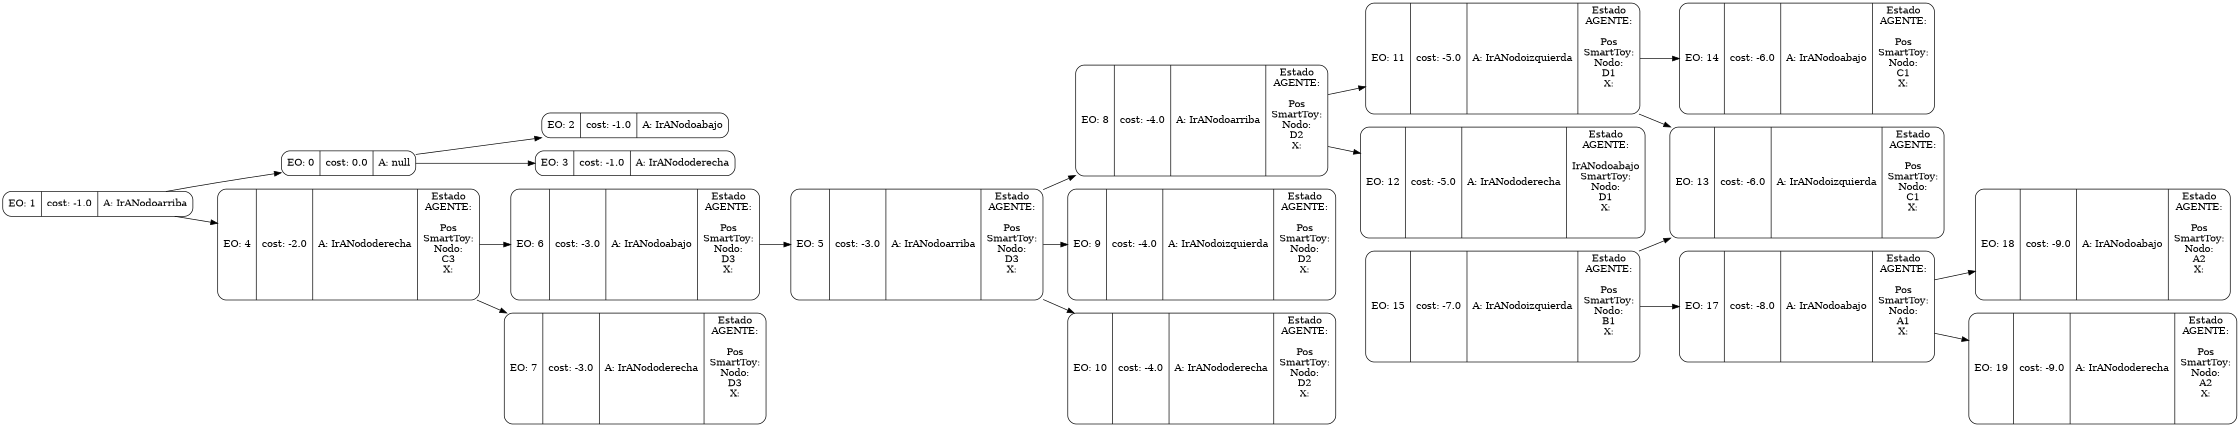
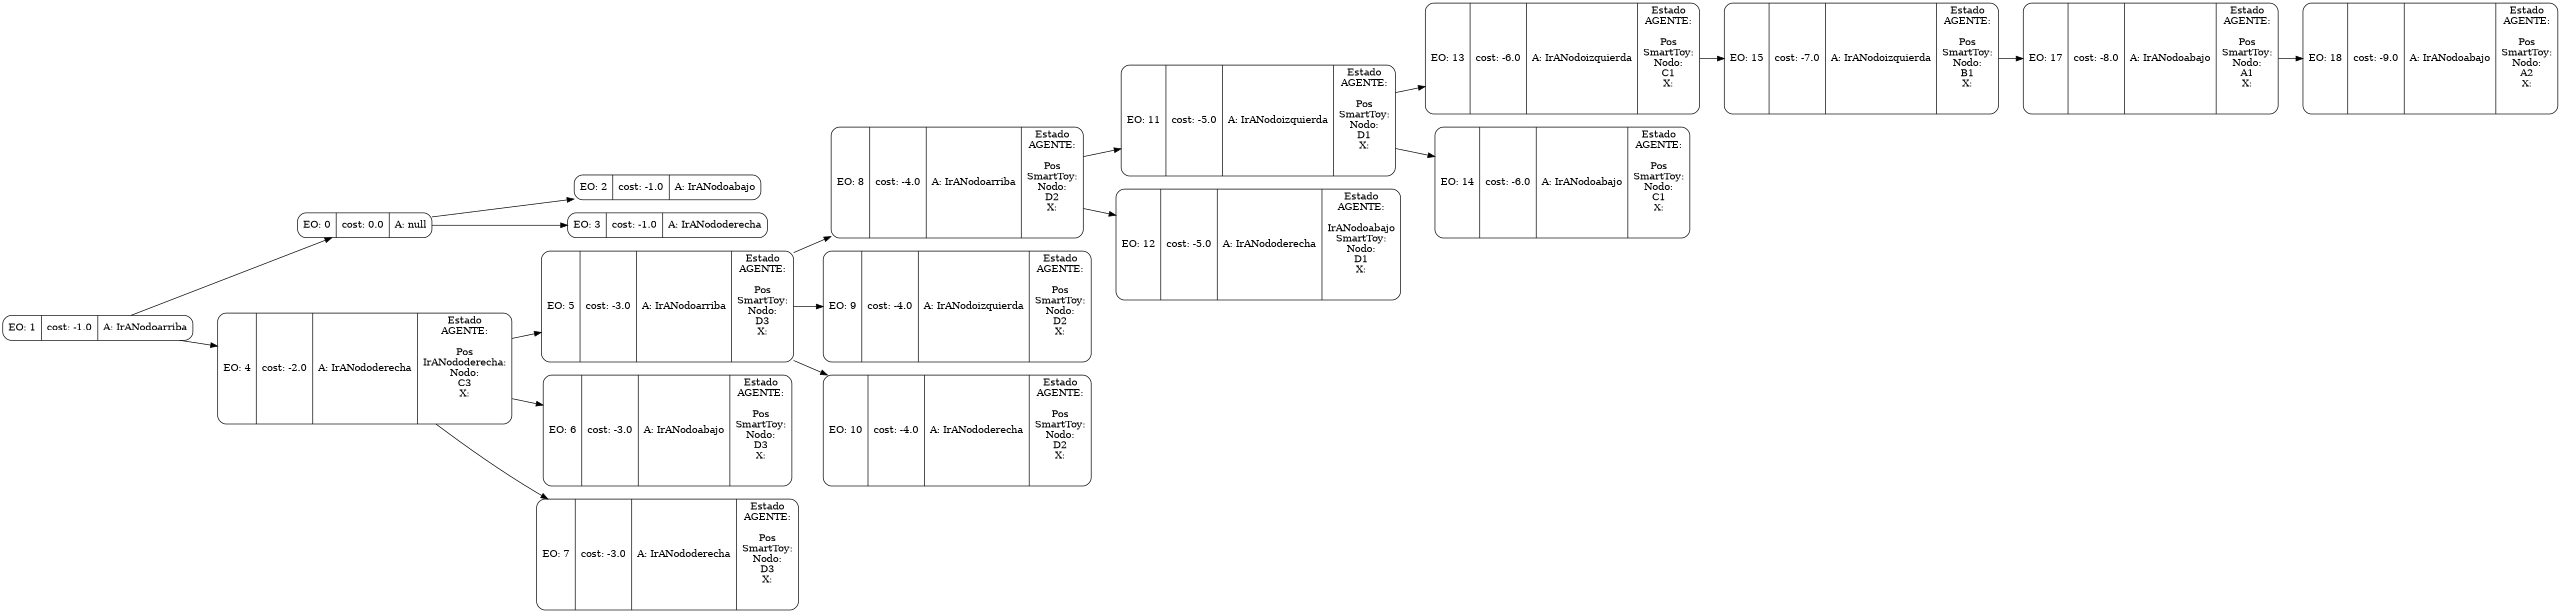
node "EO: 4": text "SmartToy:" -> "IrANododerecha:"
edge "EO: 6" -> "EO: 5": now "EO: 4" -> "EO: 5"
edge "EO: 15" -> "EO: 13": reversed
node "EO: 19": removed
